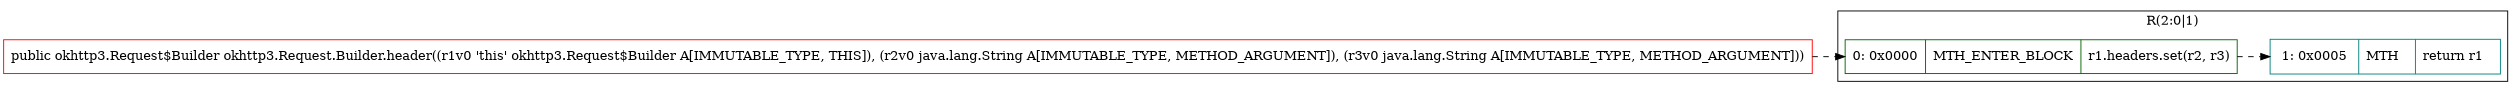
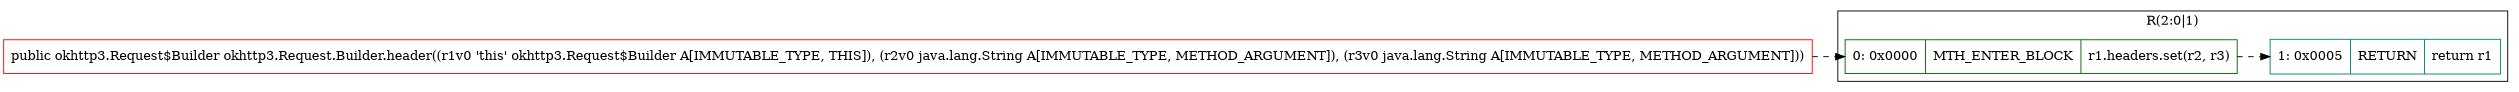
node "1: 0x0005": text "MTH" -> "RETURN"
